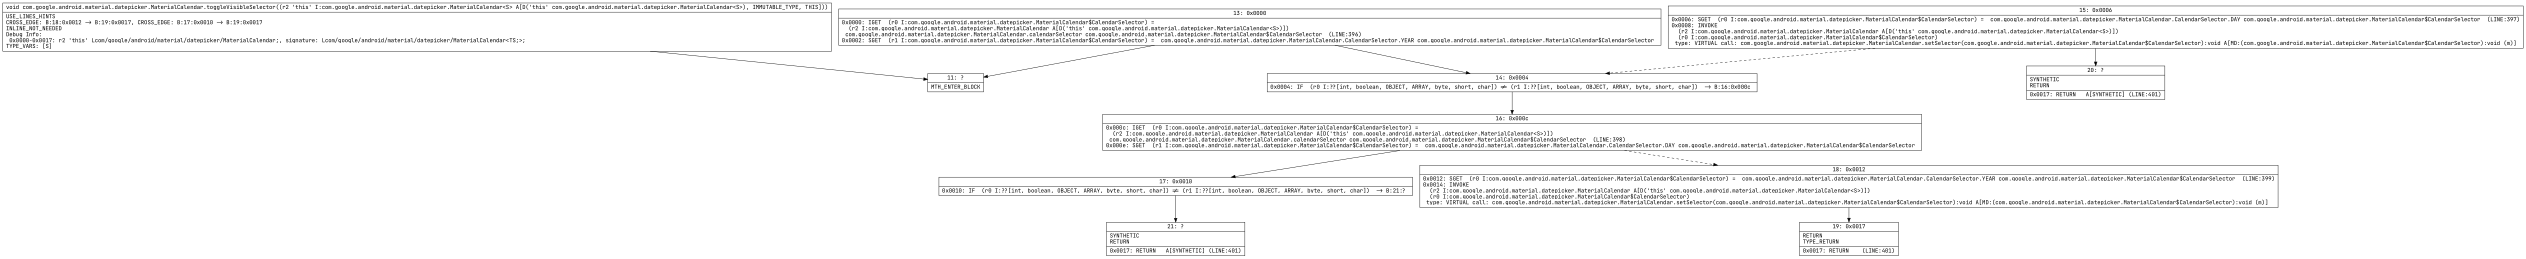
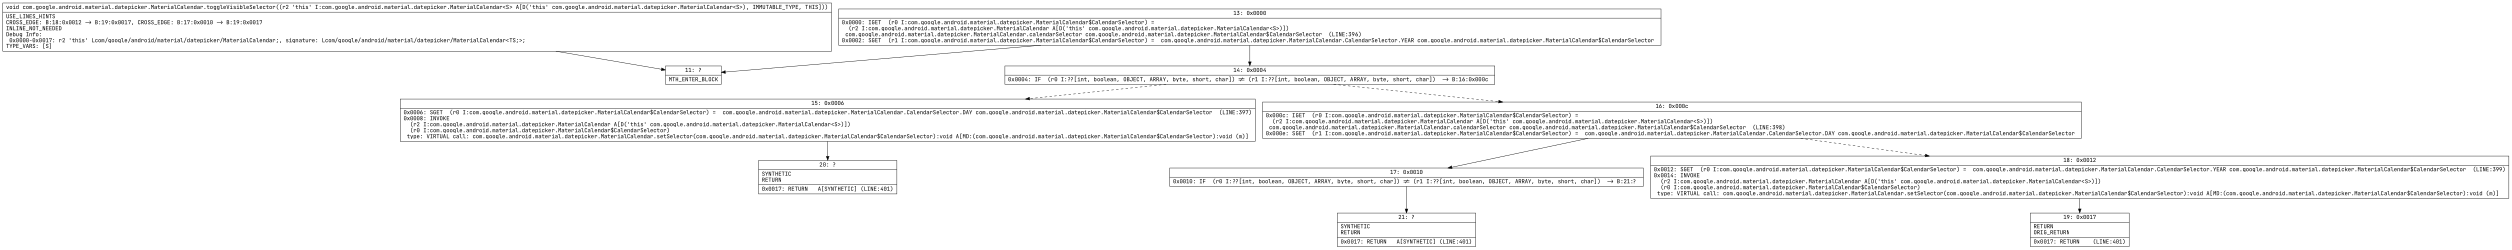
edge "15: 0x0006" -> "14: 0x0004": reversed
edge "14: 0x0004" -> "16: 0x000c": style solid -> dashed
node "19: 0x0017": text "TYPE_RETURN" -> "ORIG_RETURN"
